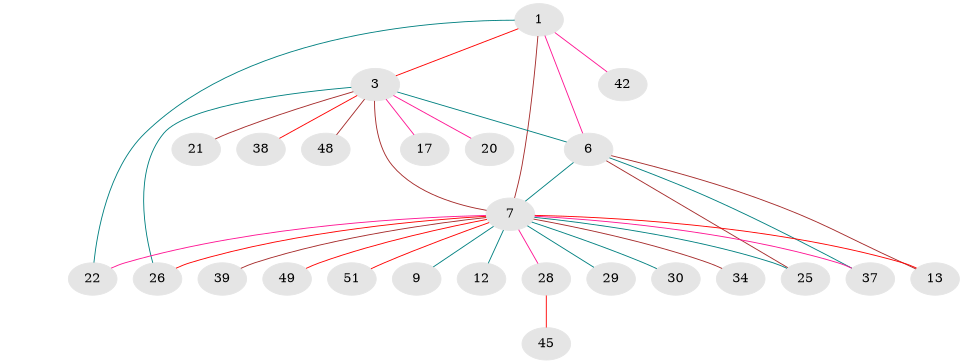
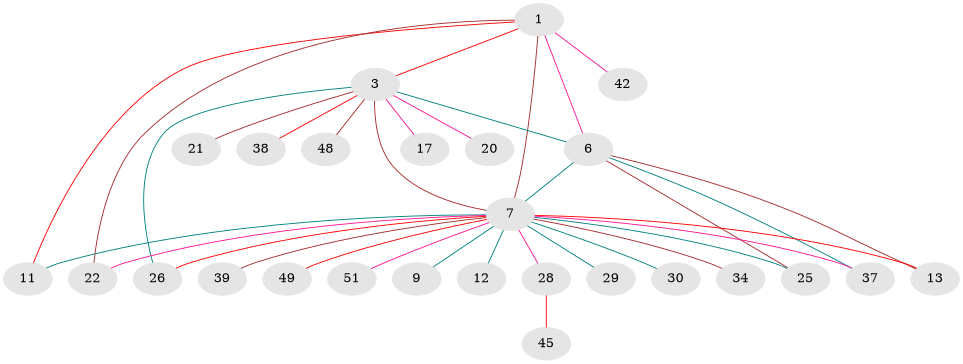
edge "1" -- "22": color teal -> brown
edge "7" -- "51": color red -> deeppink
node "11": added
